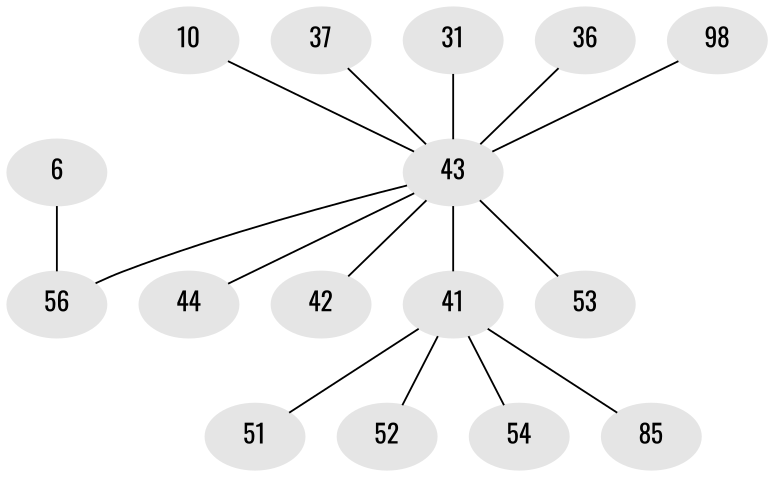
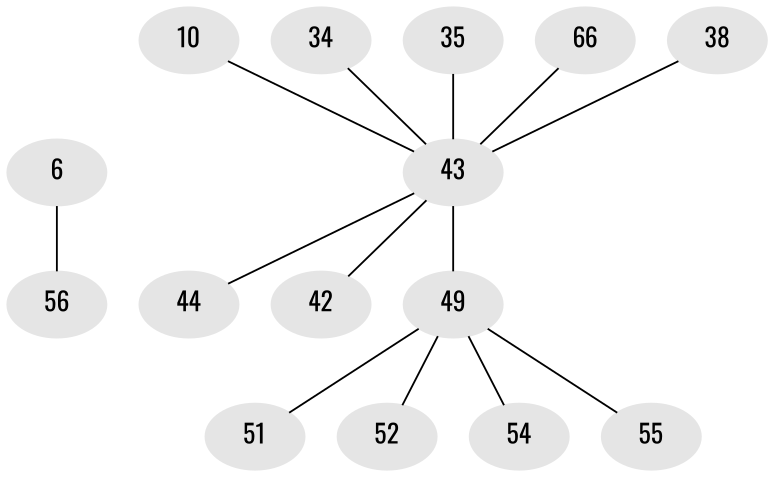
node "37": label "37" -> "34"
node "31": label "31" -> "35"
node "36": label "36" -> "66"
node "98": label "98" -> "38"
edge "43" -- "56": removed
node "41": label "41" -> "49"
node "53": removed
node "85": label "85" -> "55"
